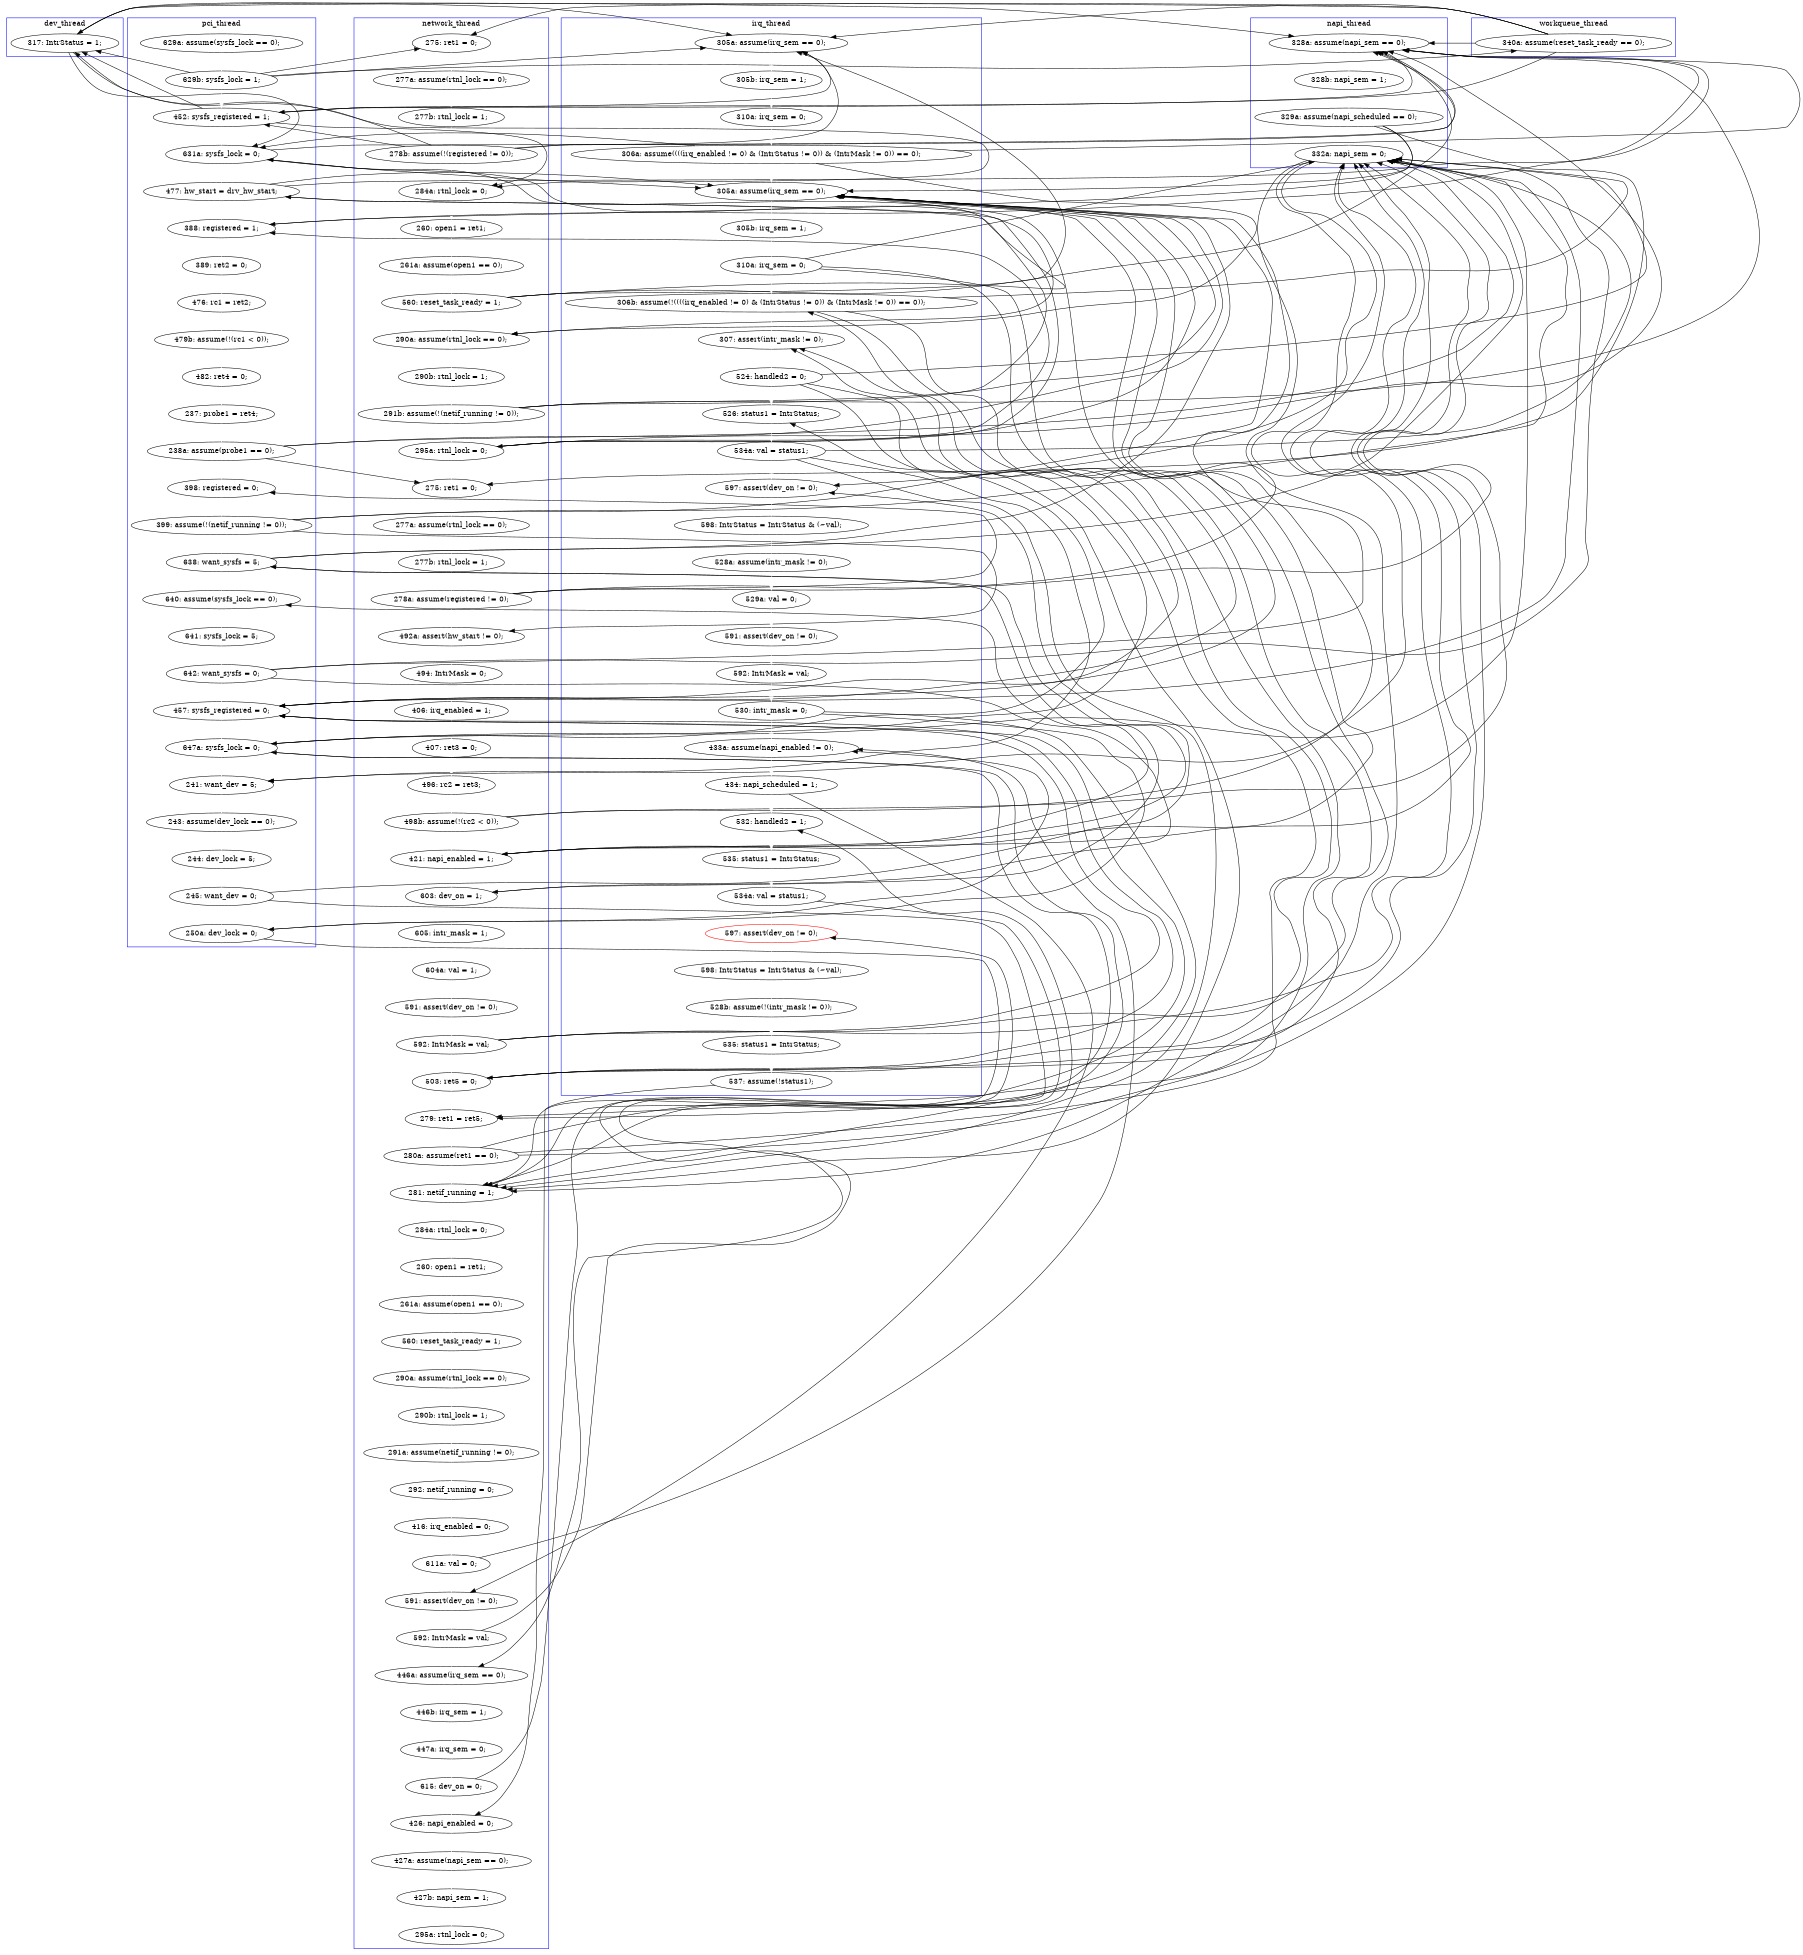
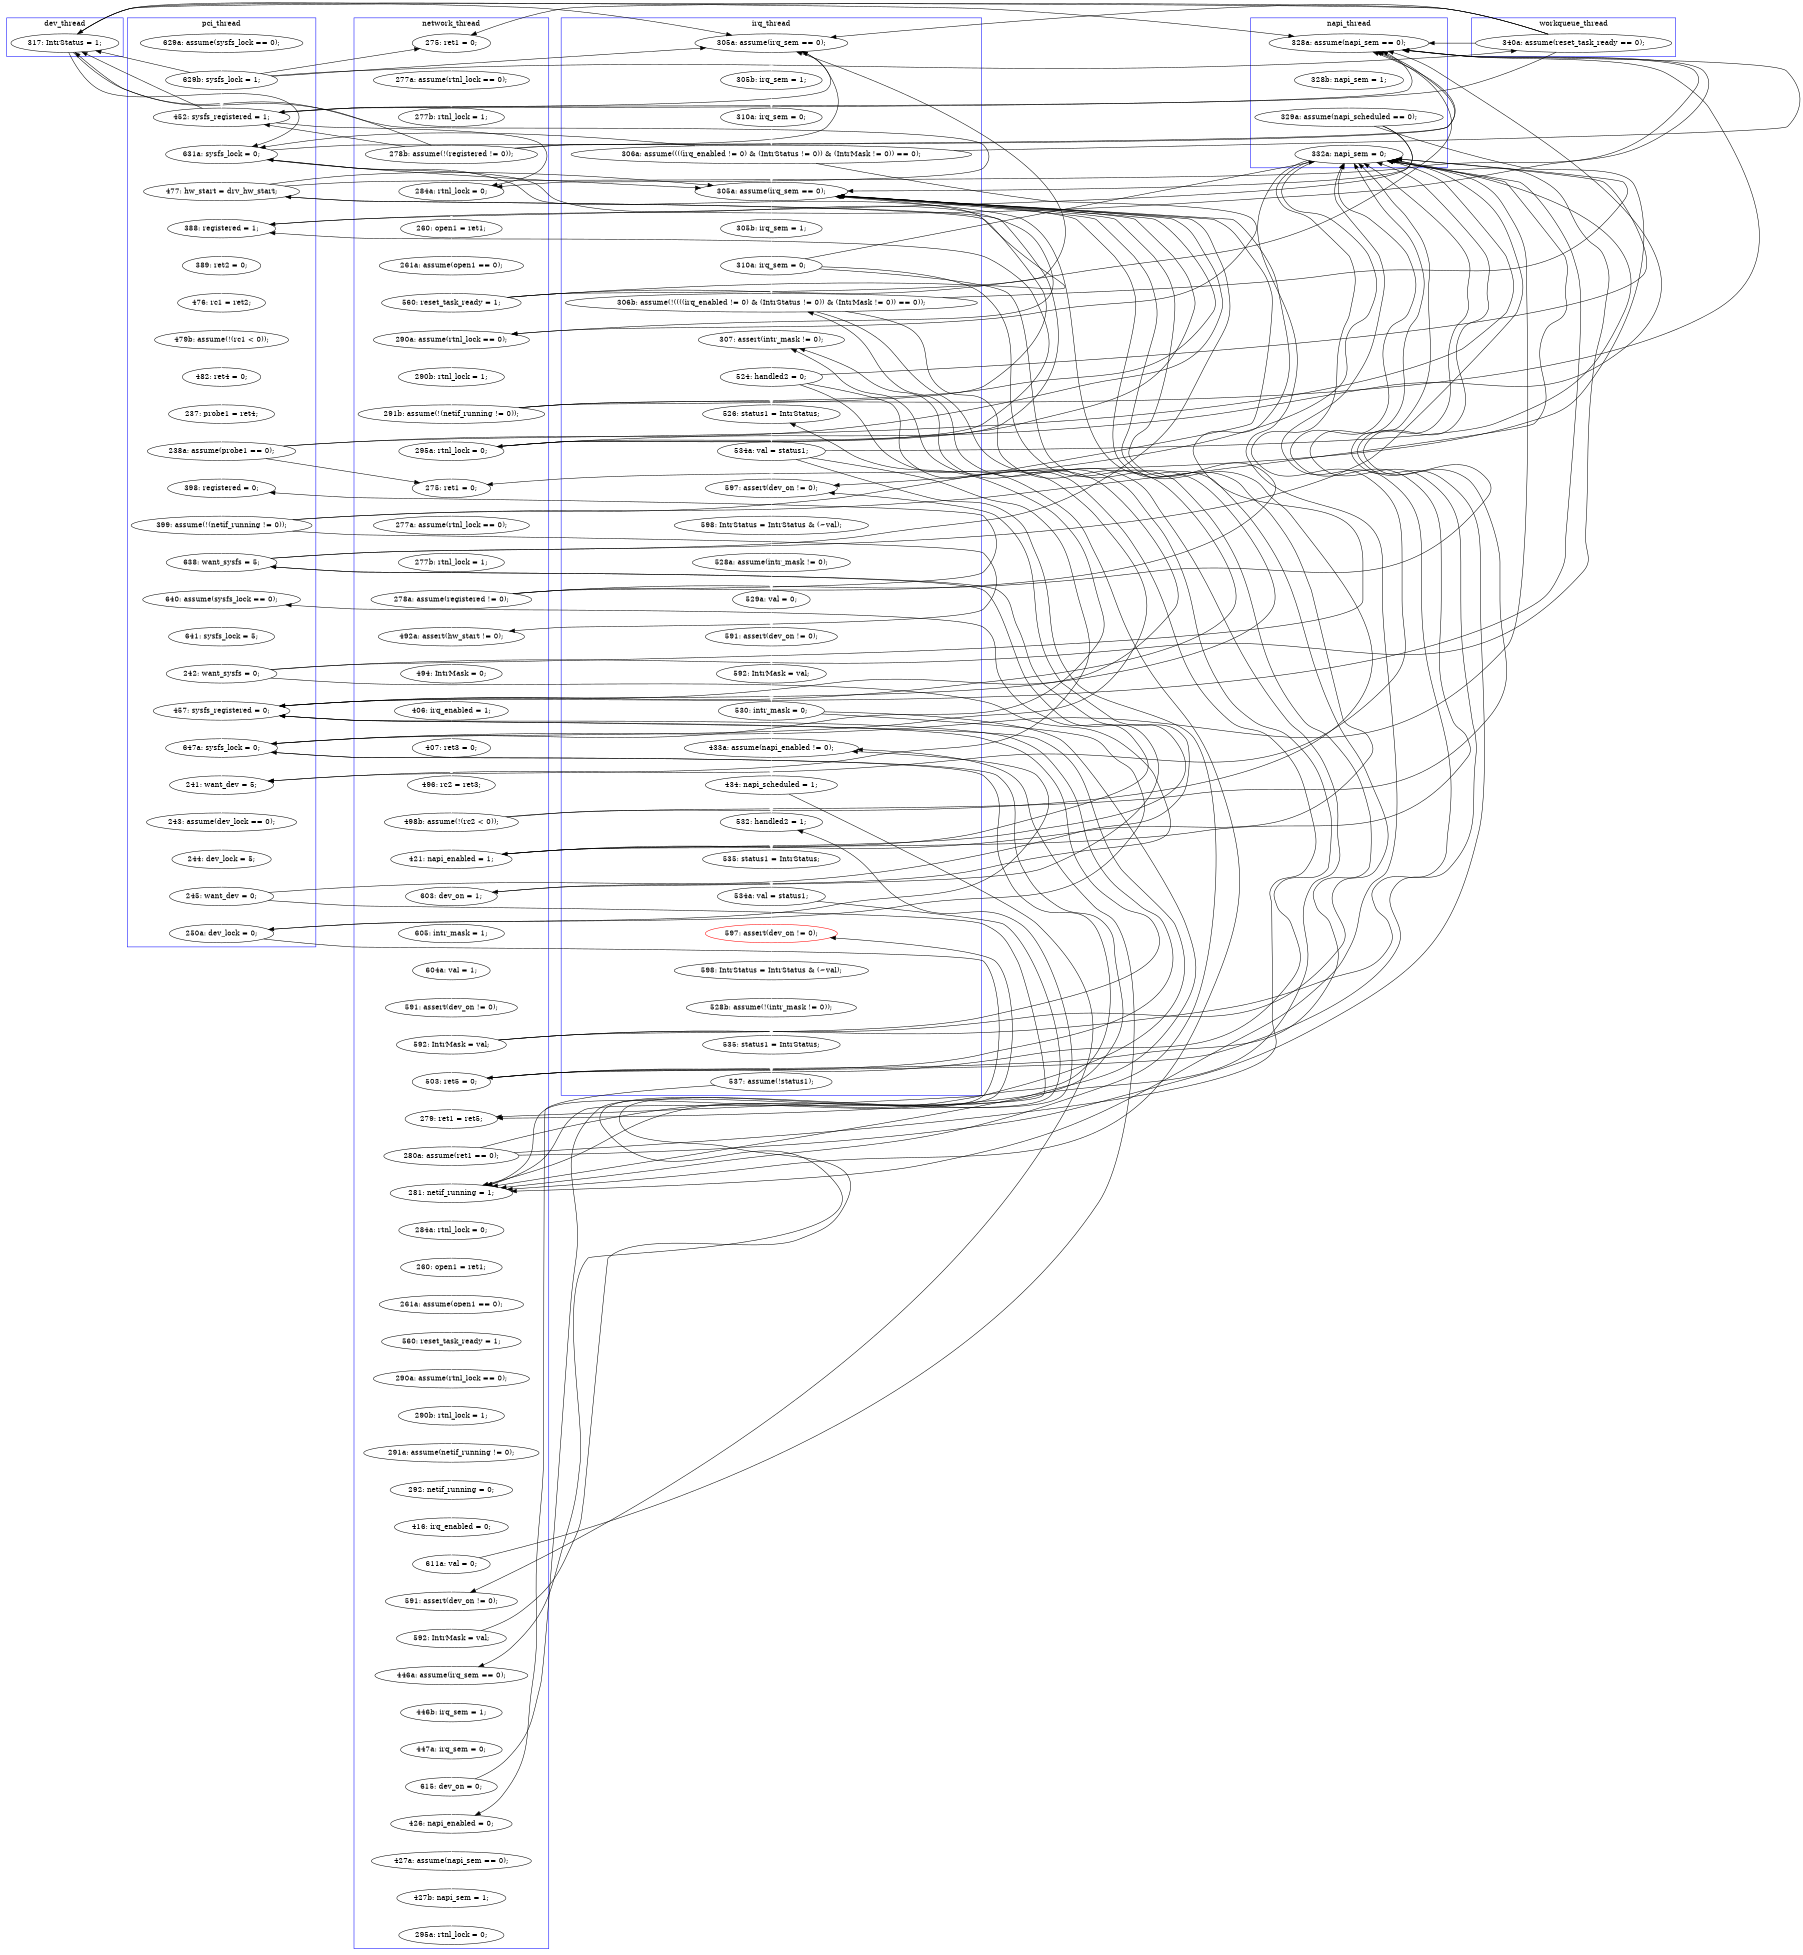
node "642: want_sysfs = 0;": label "642: want_sysfs = 0;" -> "242: want_sysfs = 0;"
